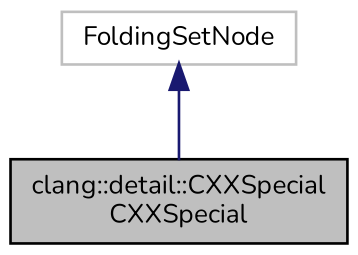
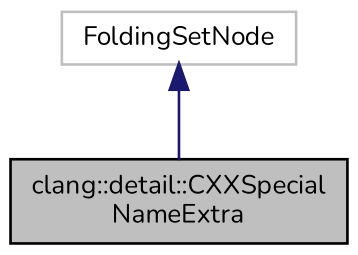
node "clang::detail::CXXSpecial CXXSpecial": label "clang::detail::CXXSpecial CXXSpecial" -> "clang::detail::CXXSpecial NameExtra"
